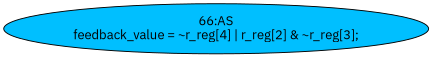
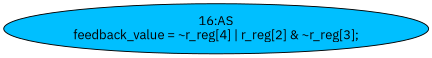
node "66:AS feedback_value = ~r_reg[4] | r_reg[2] & ~r_reg[3];": label "66:AS feedback_value = ~r_reg[4] | r_reg[2] & ~r_reg[3];" -> "16:AS feedback_value = ~r_reg[4] | r_reg[2] & ~r_reg[3];"
